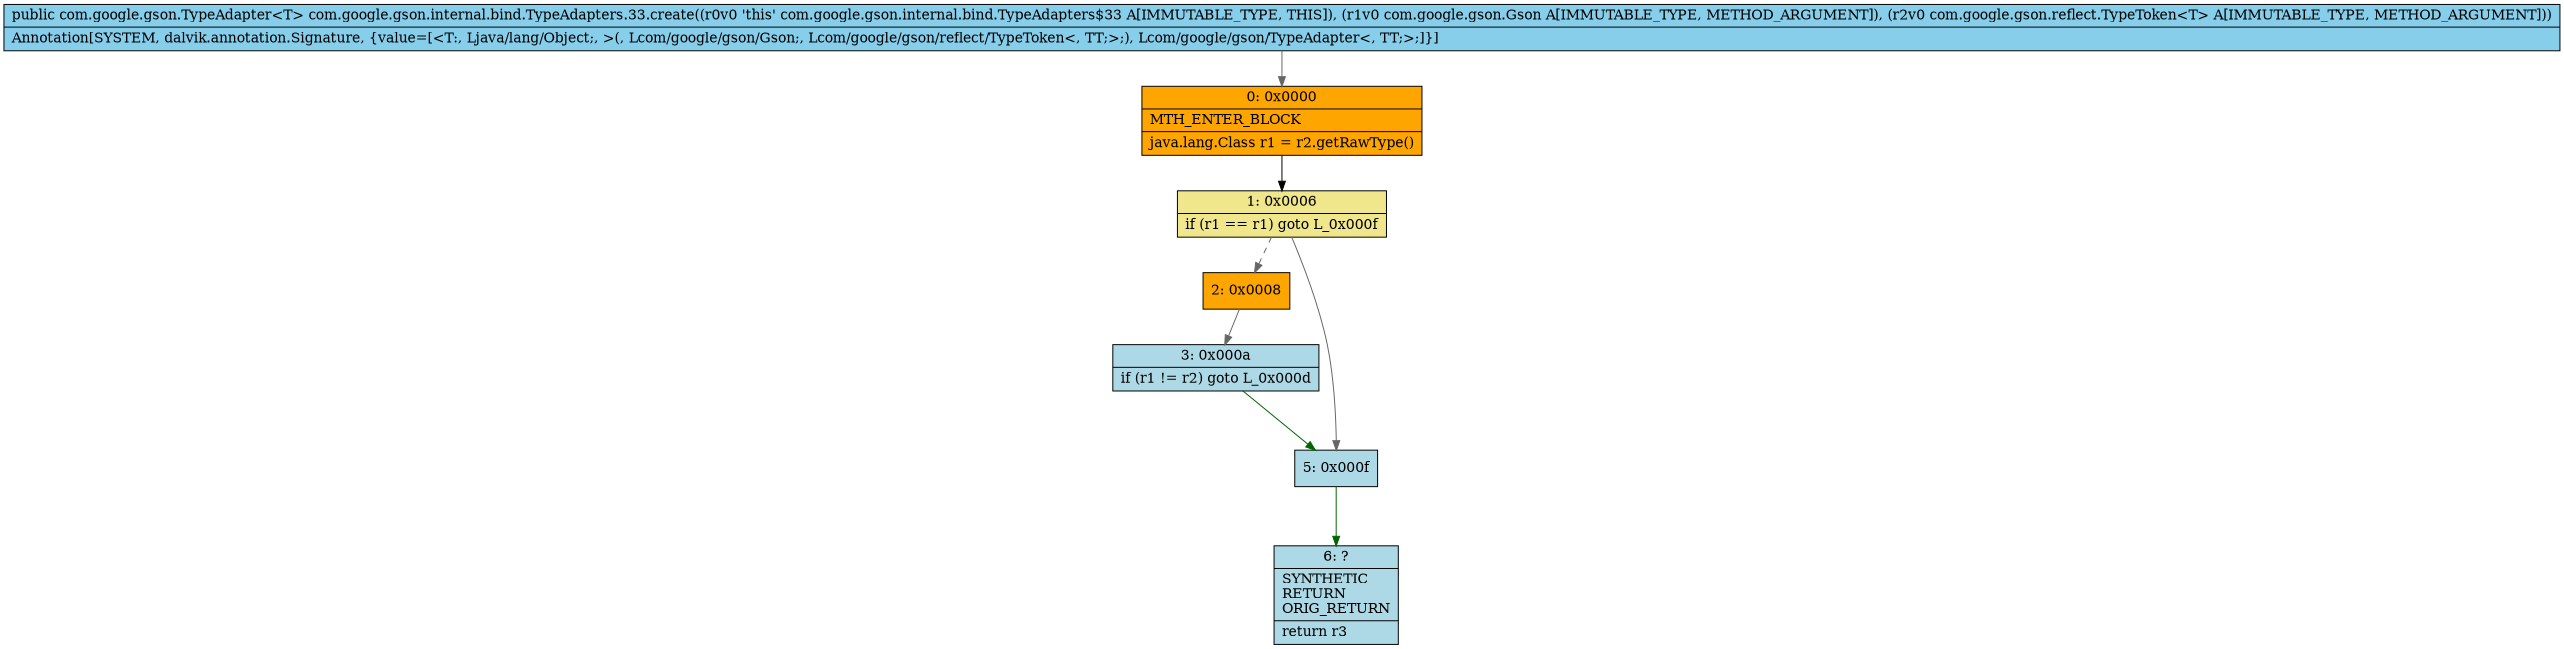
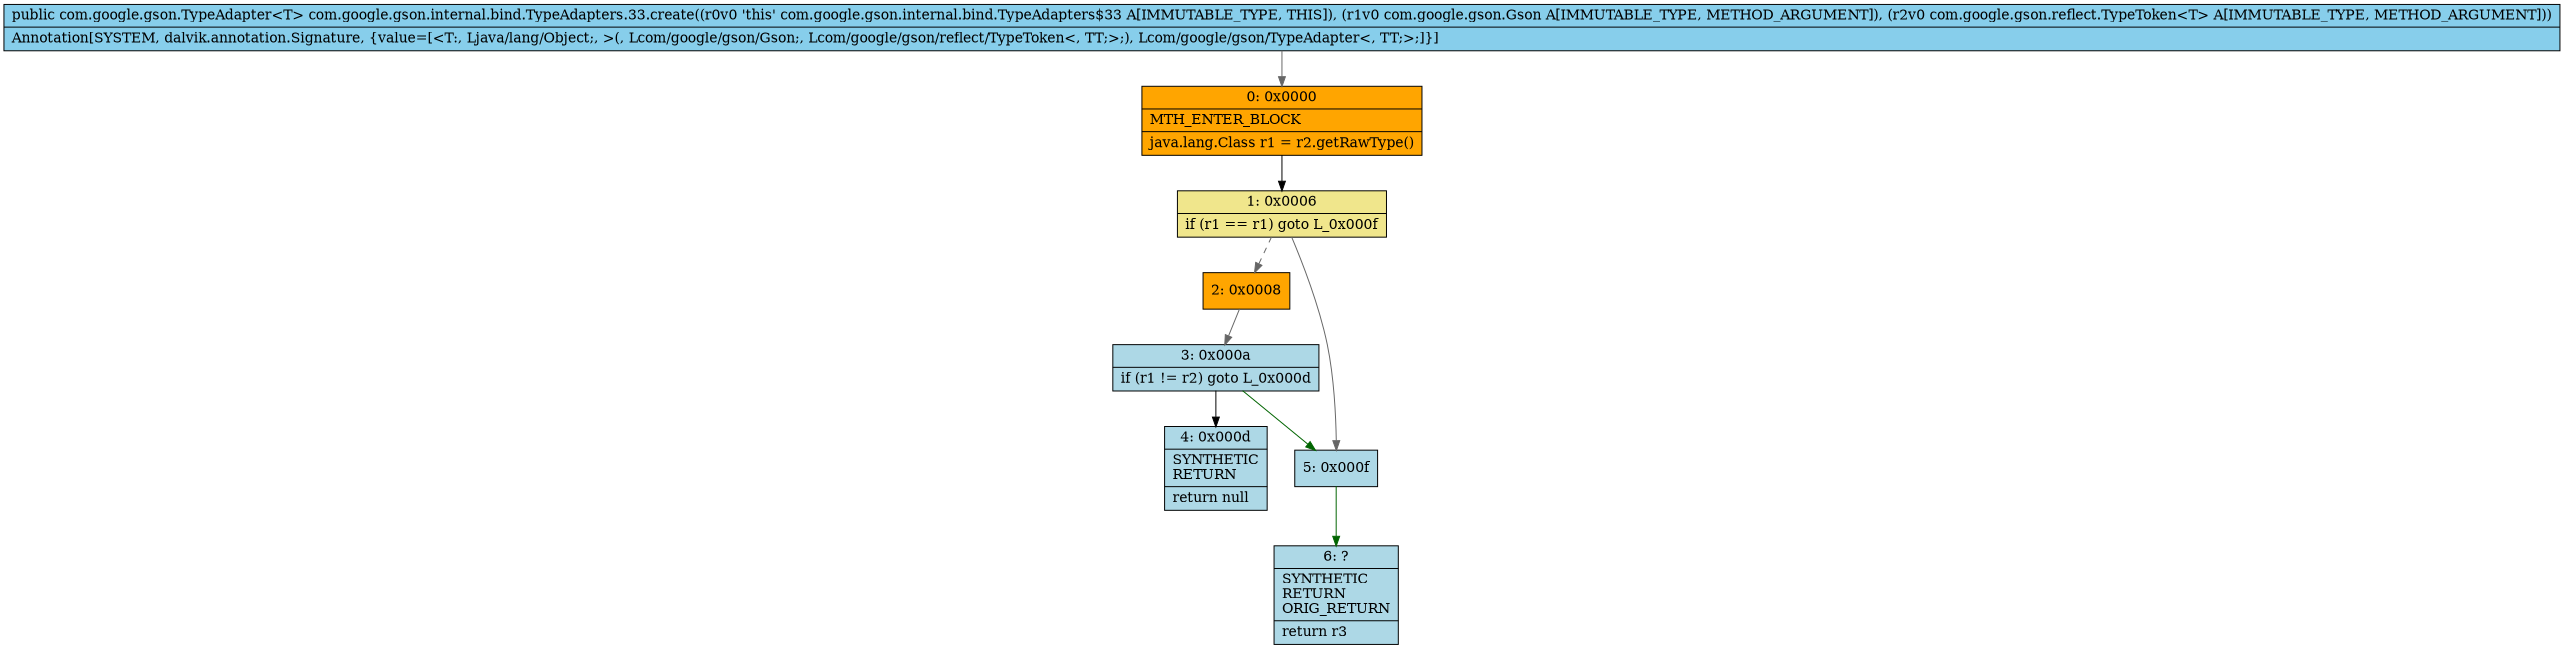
node "4: 0x000d": added
